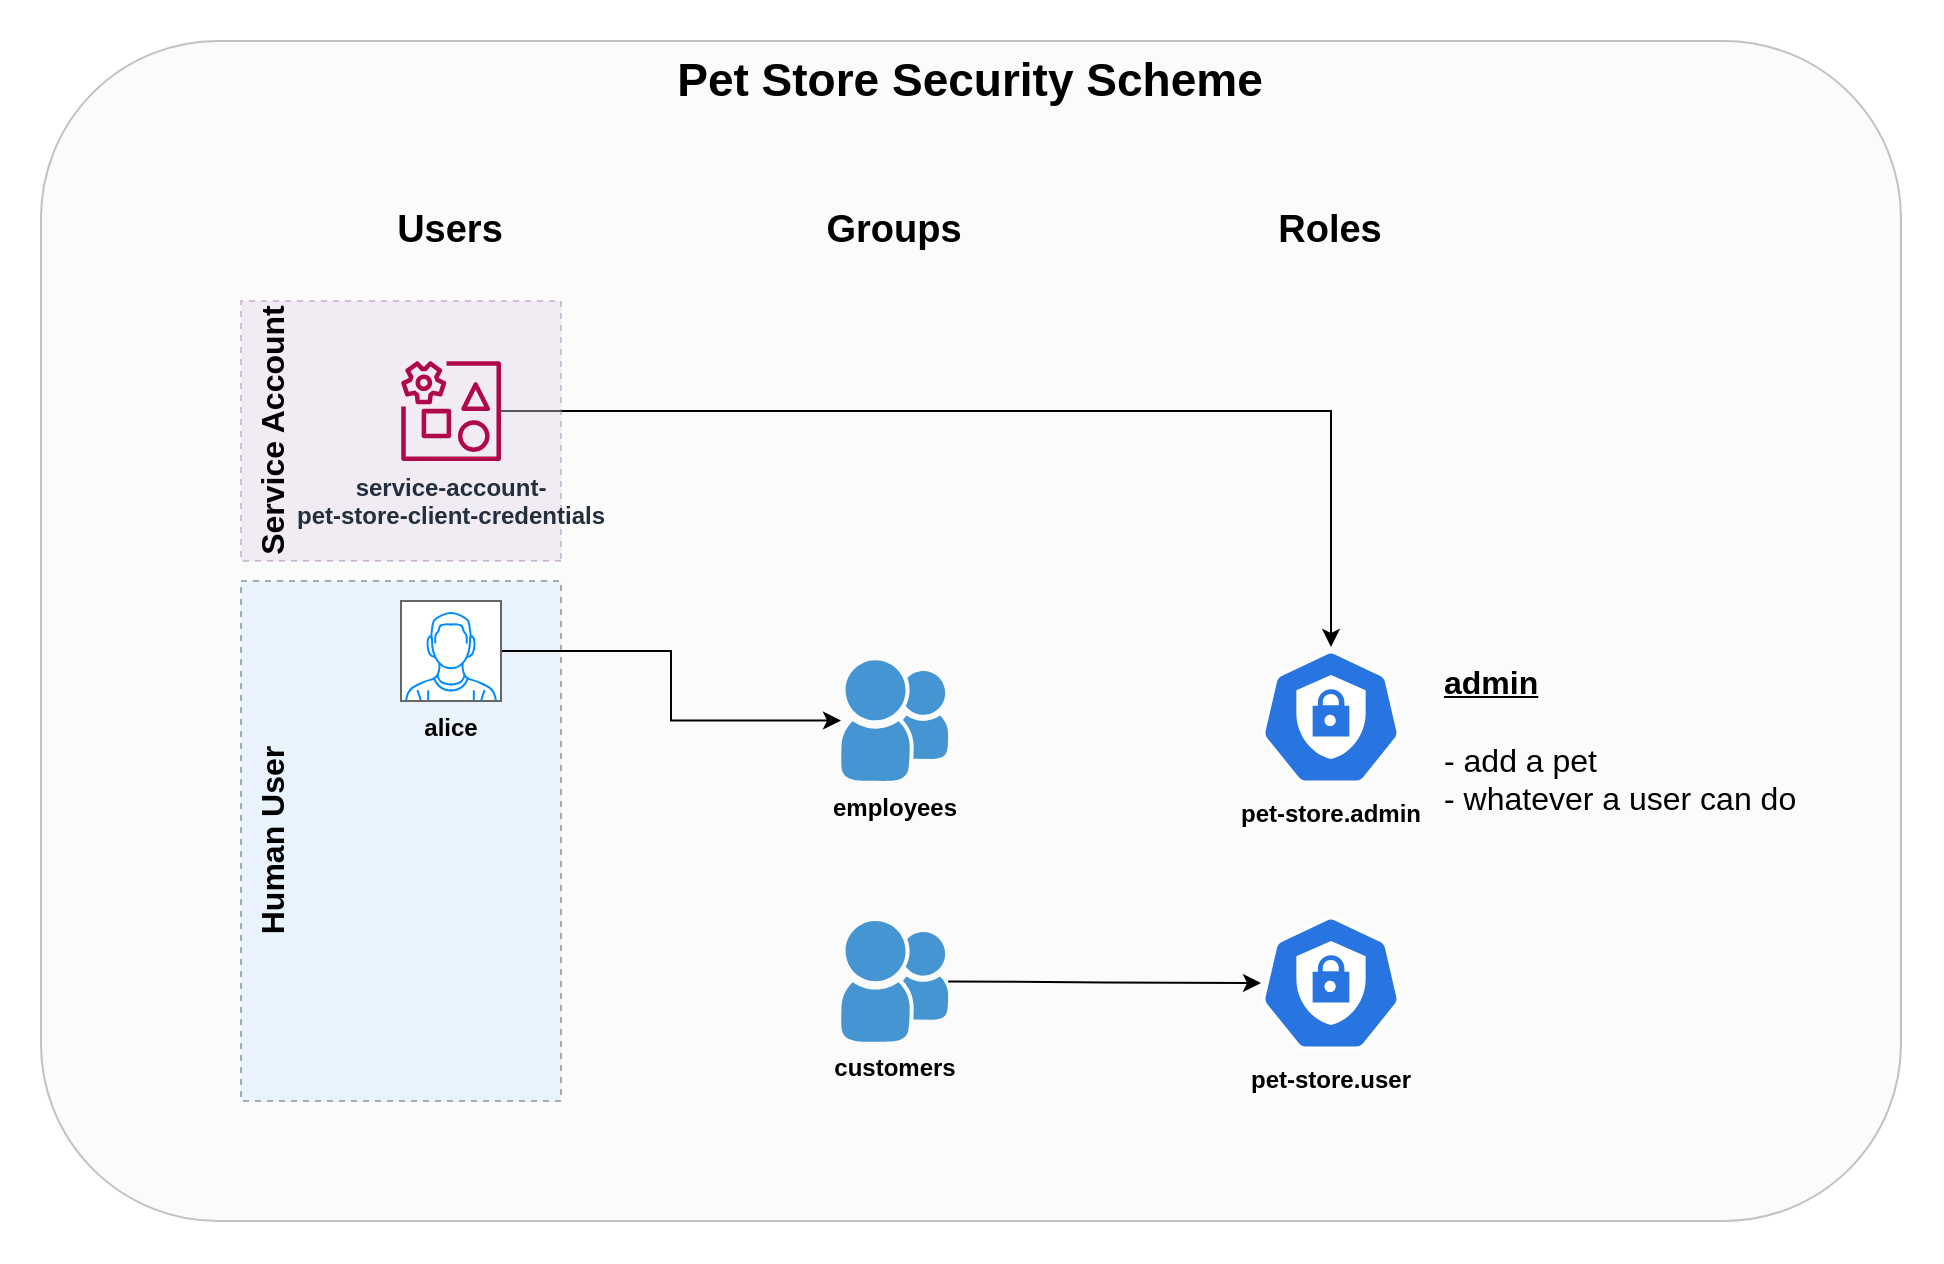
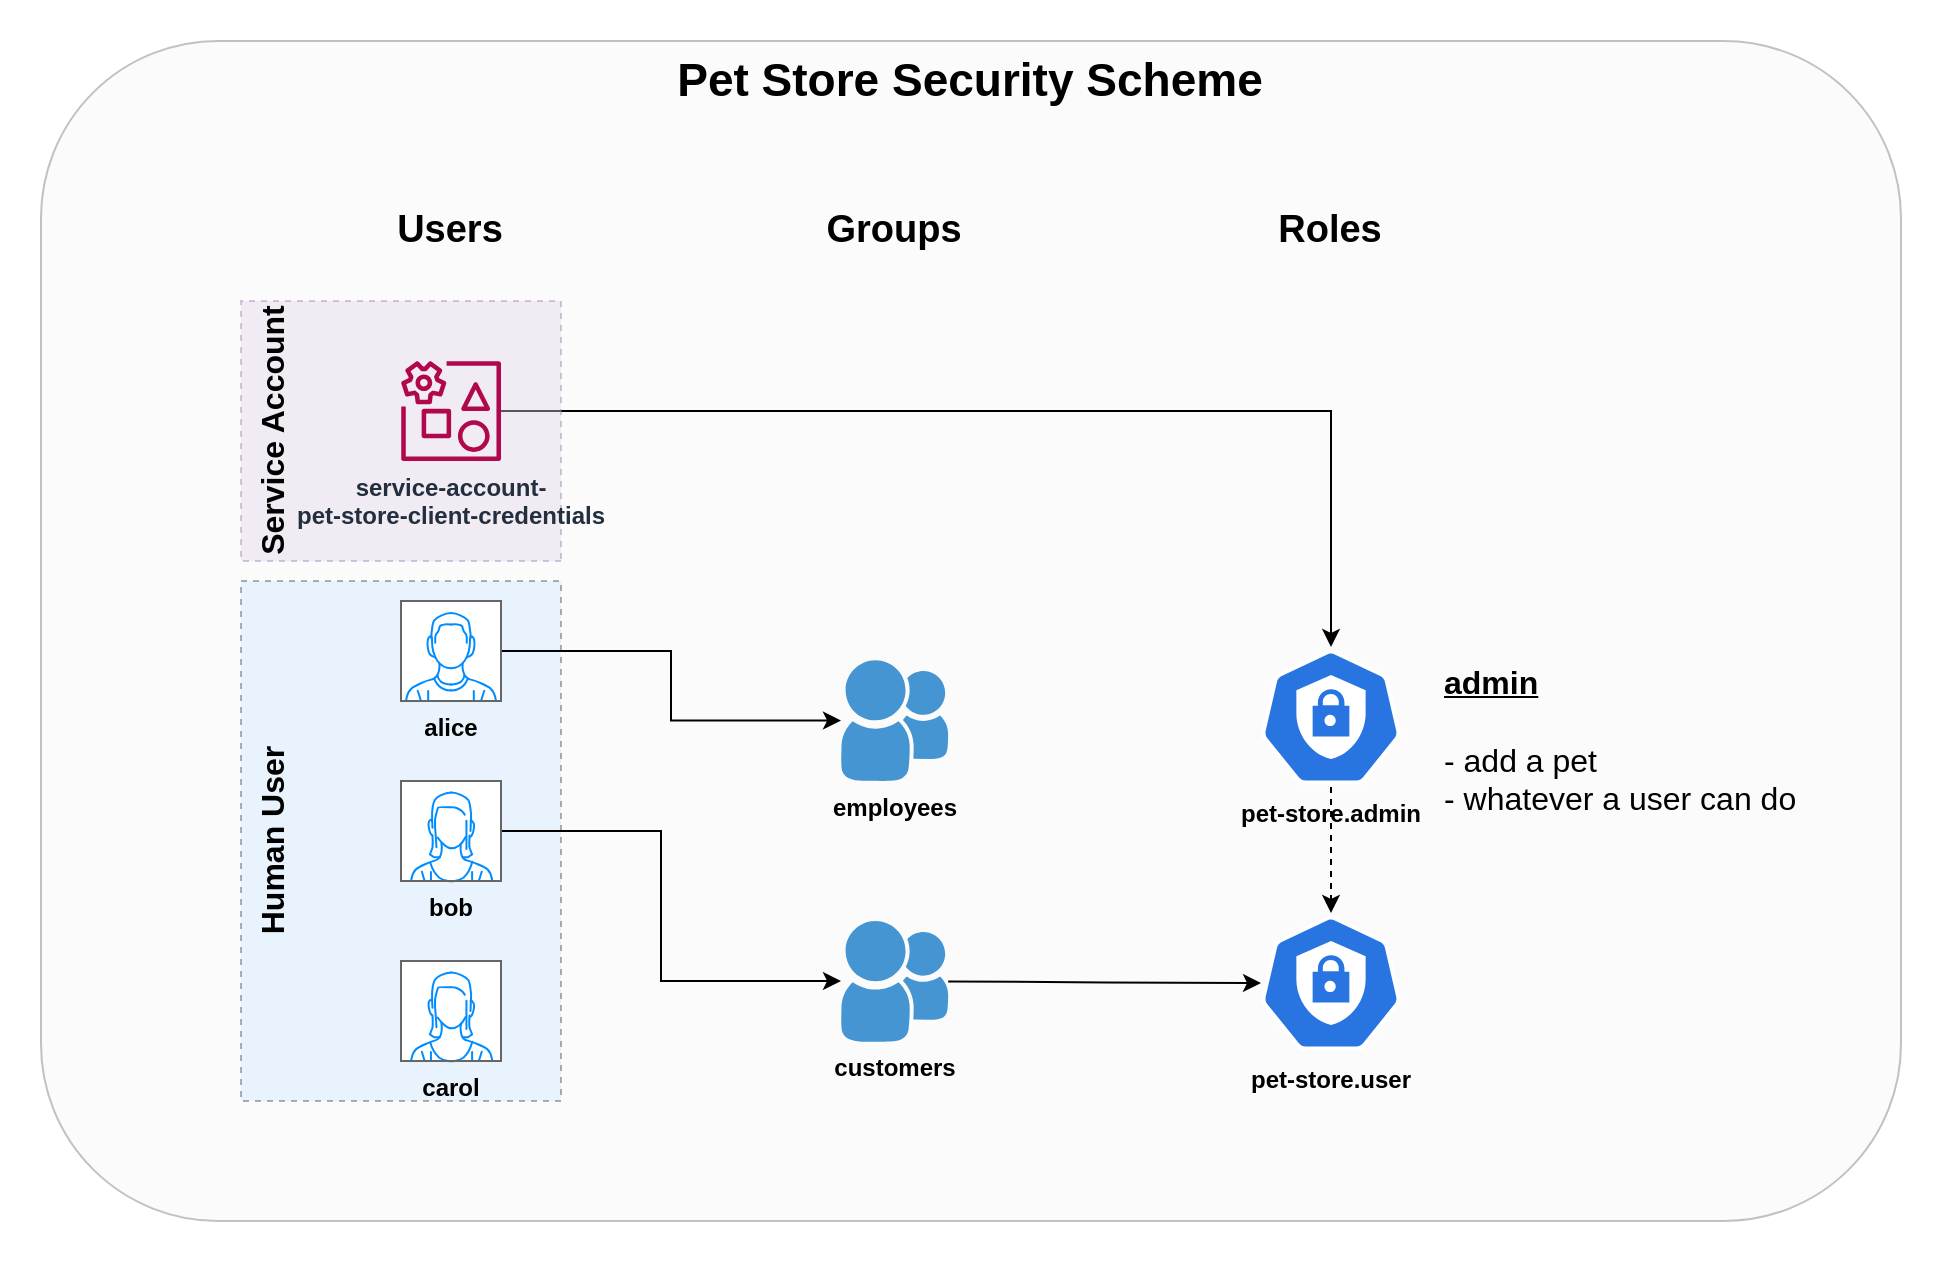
node "bob": added
edge "pet-store.admin" -> "pet-store.user": added
edge "bob" -> "customers": added
node "carol": added
